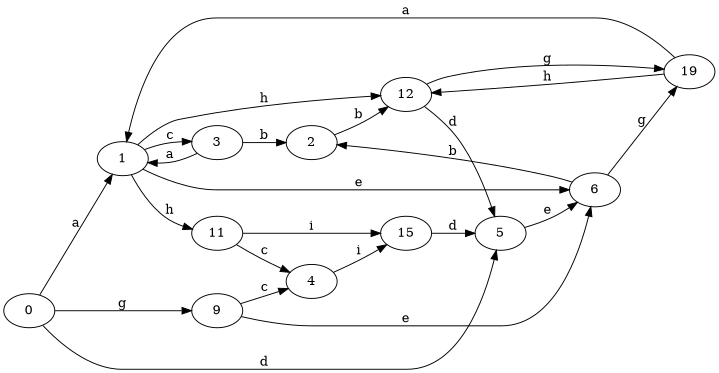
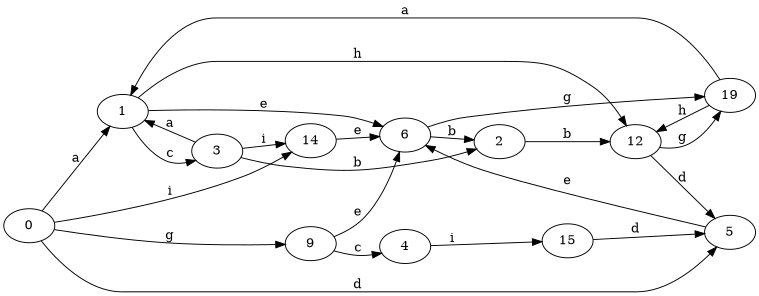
node "14": added
node "11": removed
